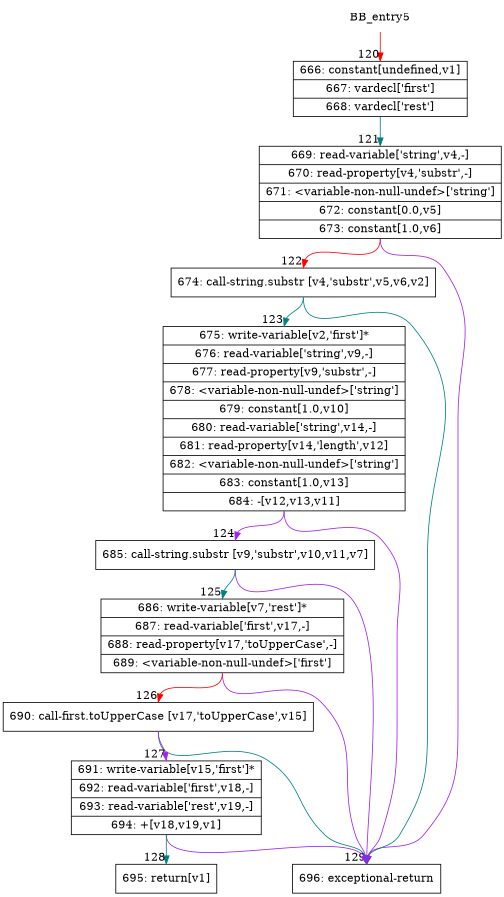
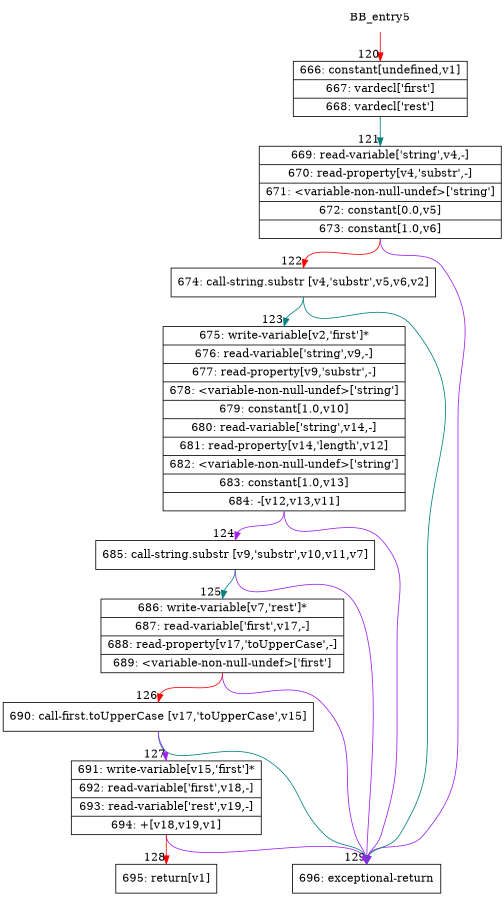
edge "691: write-variable[v15,'first']*" -> "695: return[v1]": color teal -> red
